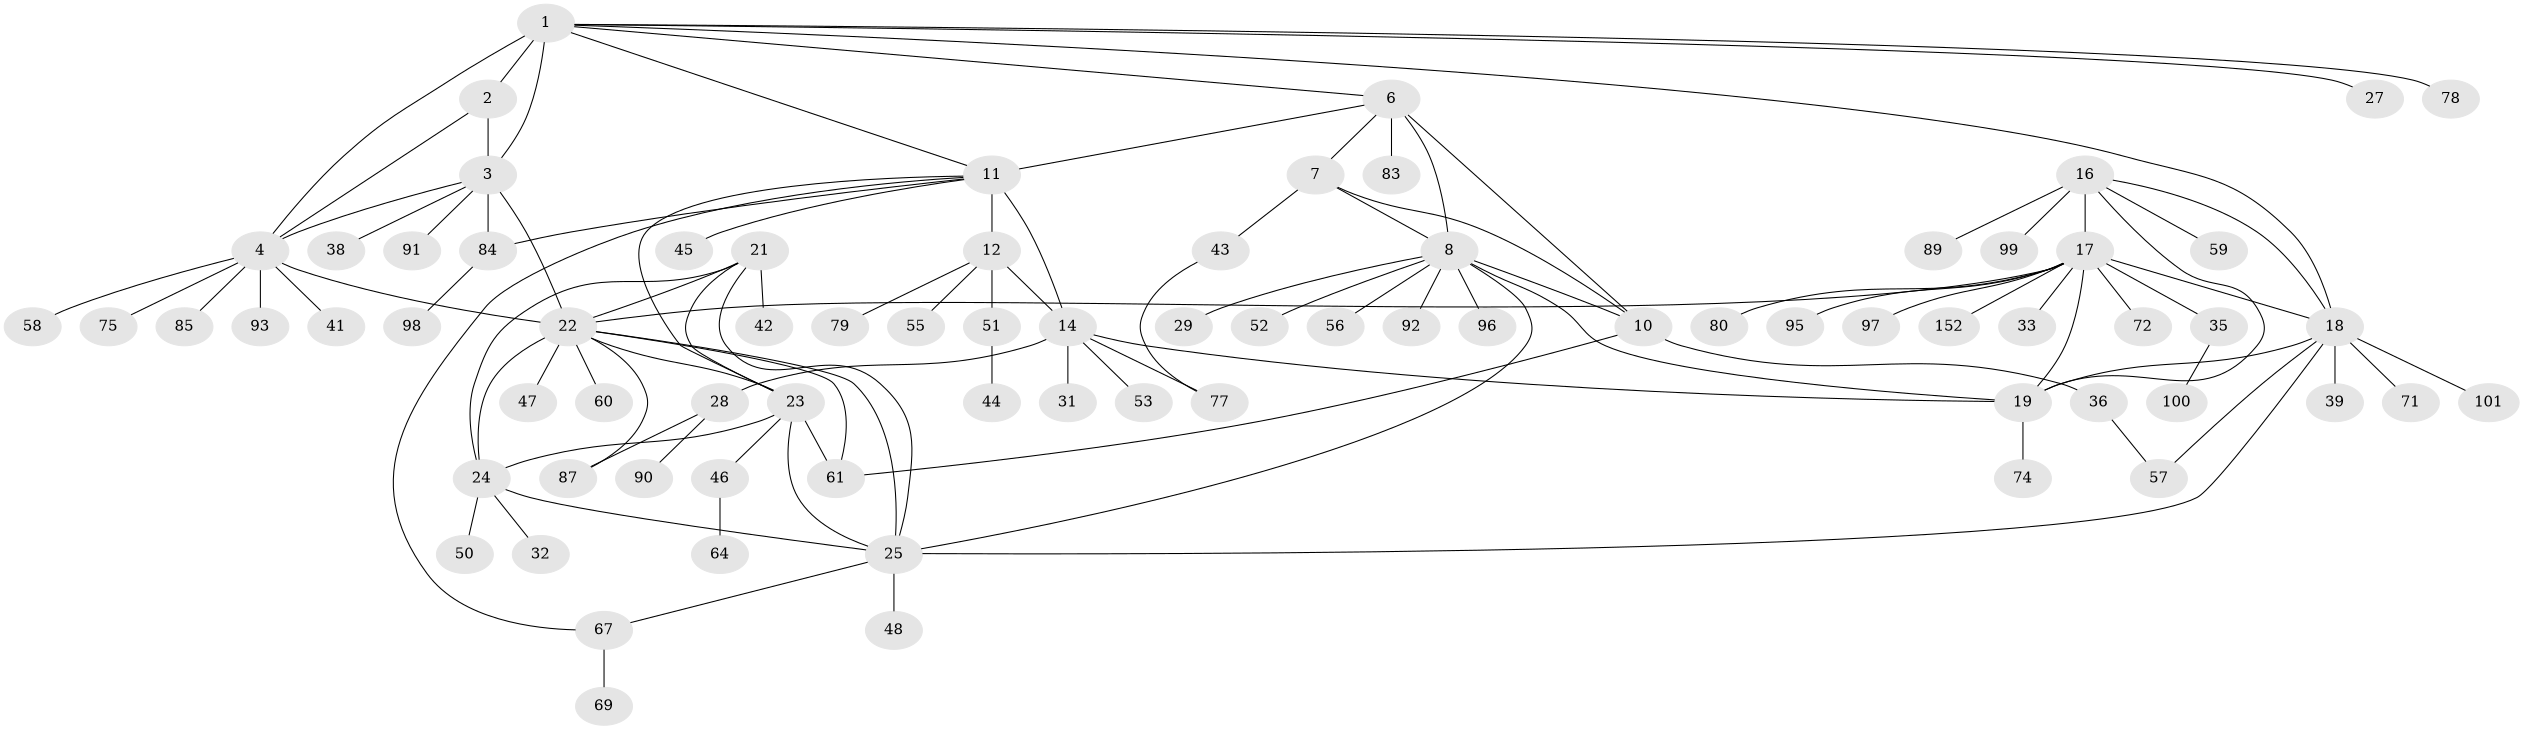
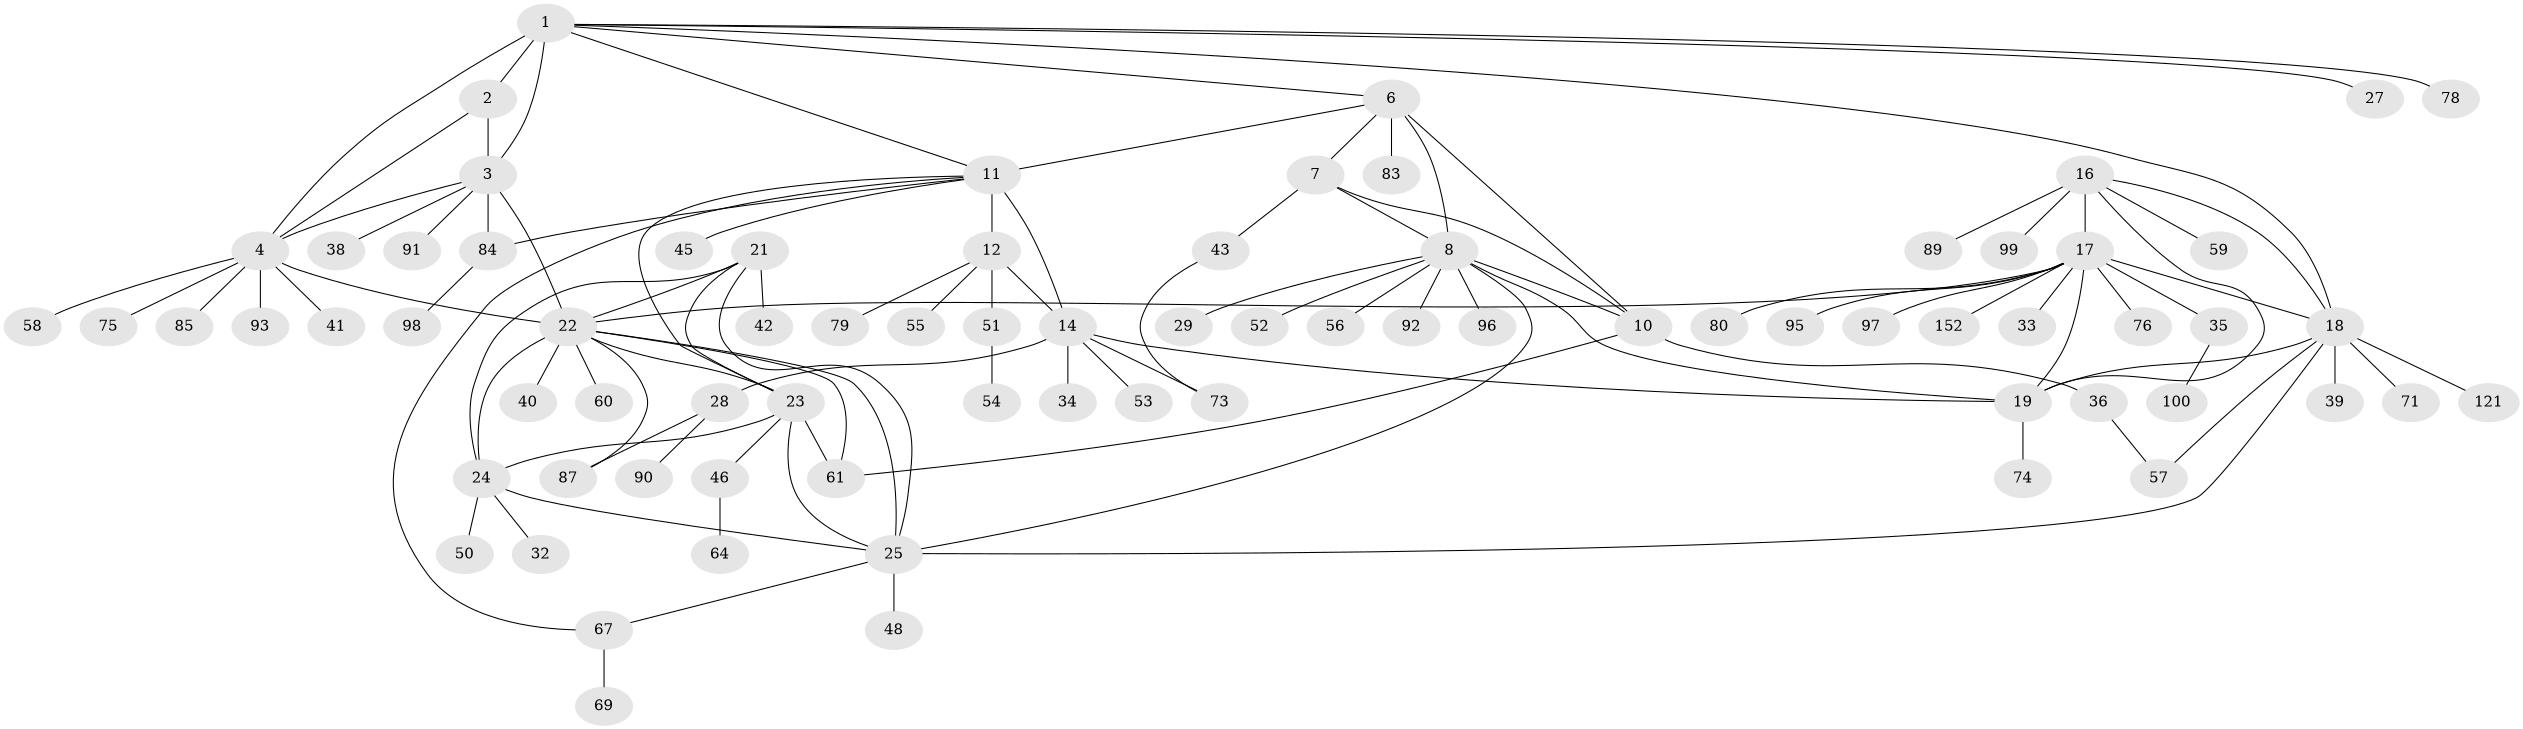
node "72": label "72" -> "76"
node "47": label "47" -> "40"
node "44": label "44" -> "54"
node "31": label "31" -> "34"
node "77": label "77" -> "73"
node "101": label "101" -> "121"
